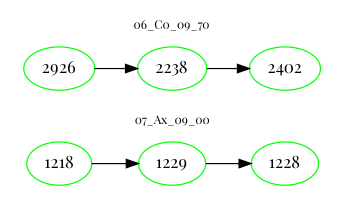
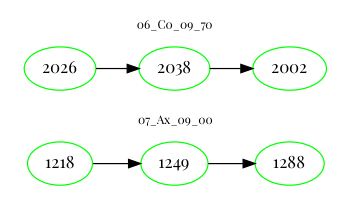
node "2926": label "2926" -> "2026"
node "2238": label "2238" -> "2038"
node "2402": label "2402" -> "2002"
node "1229": label "1229" -> "1249"
node "1228": label "1228" -> "1288"
